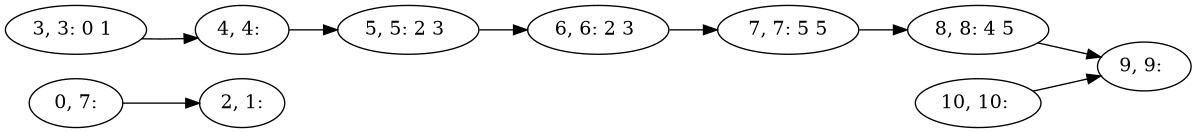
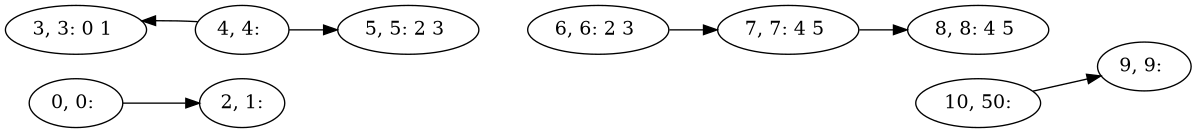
edge "5, 5: 2 3" -> "6, 6: 2 3": removed
node "7, 7: 5 5": label "7, 7: 5 5" -> "7, 7: 4 5"
edge "3, 3: 0 1" -> "4, 4:": reversed
edge "8, 8: 4 5" -> "9, 9:": removed
node "0, 7:": label "0, 7:" -> "0, 0:"
node "10, 10:": label "10, 10:" -> "10, 50:"
